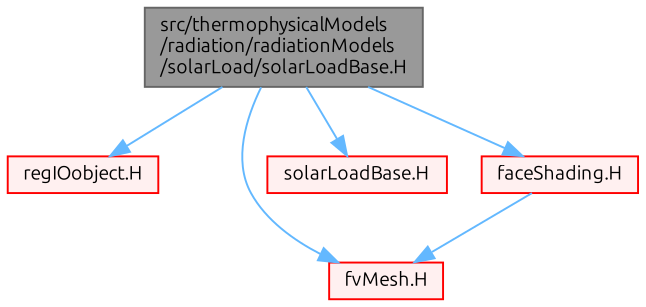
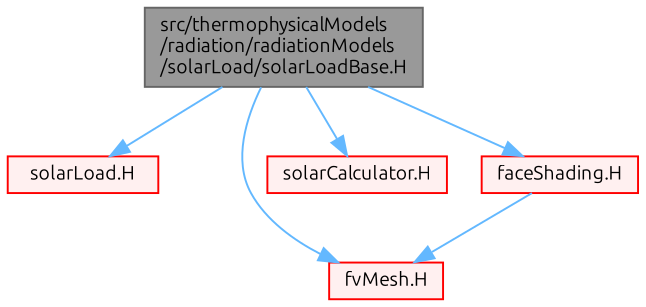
node "regIOobject.H": label "regIOobject.H" -> "solarLoad.H"
node "solarLoadBase.H": label "solarLoadBase.H" -> "solarCalculator.H"
